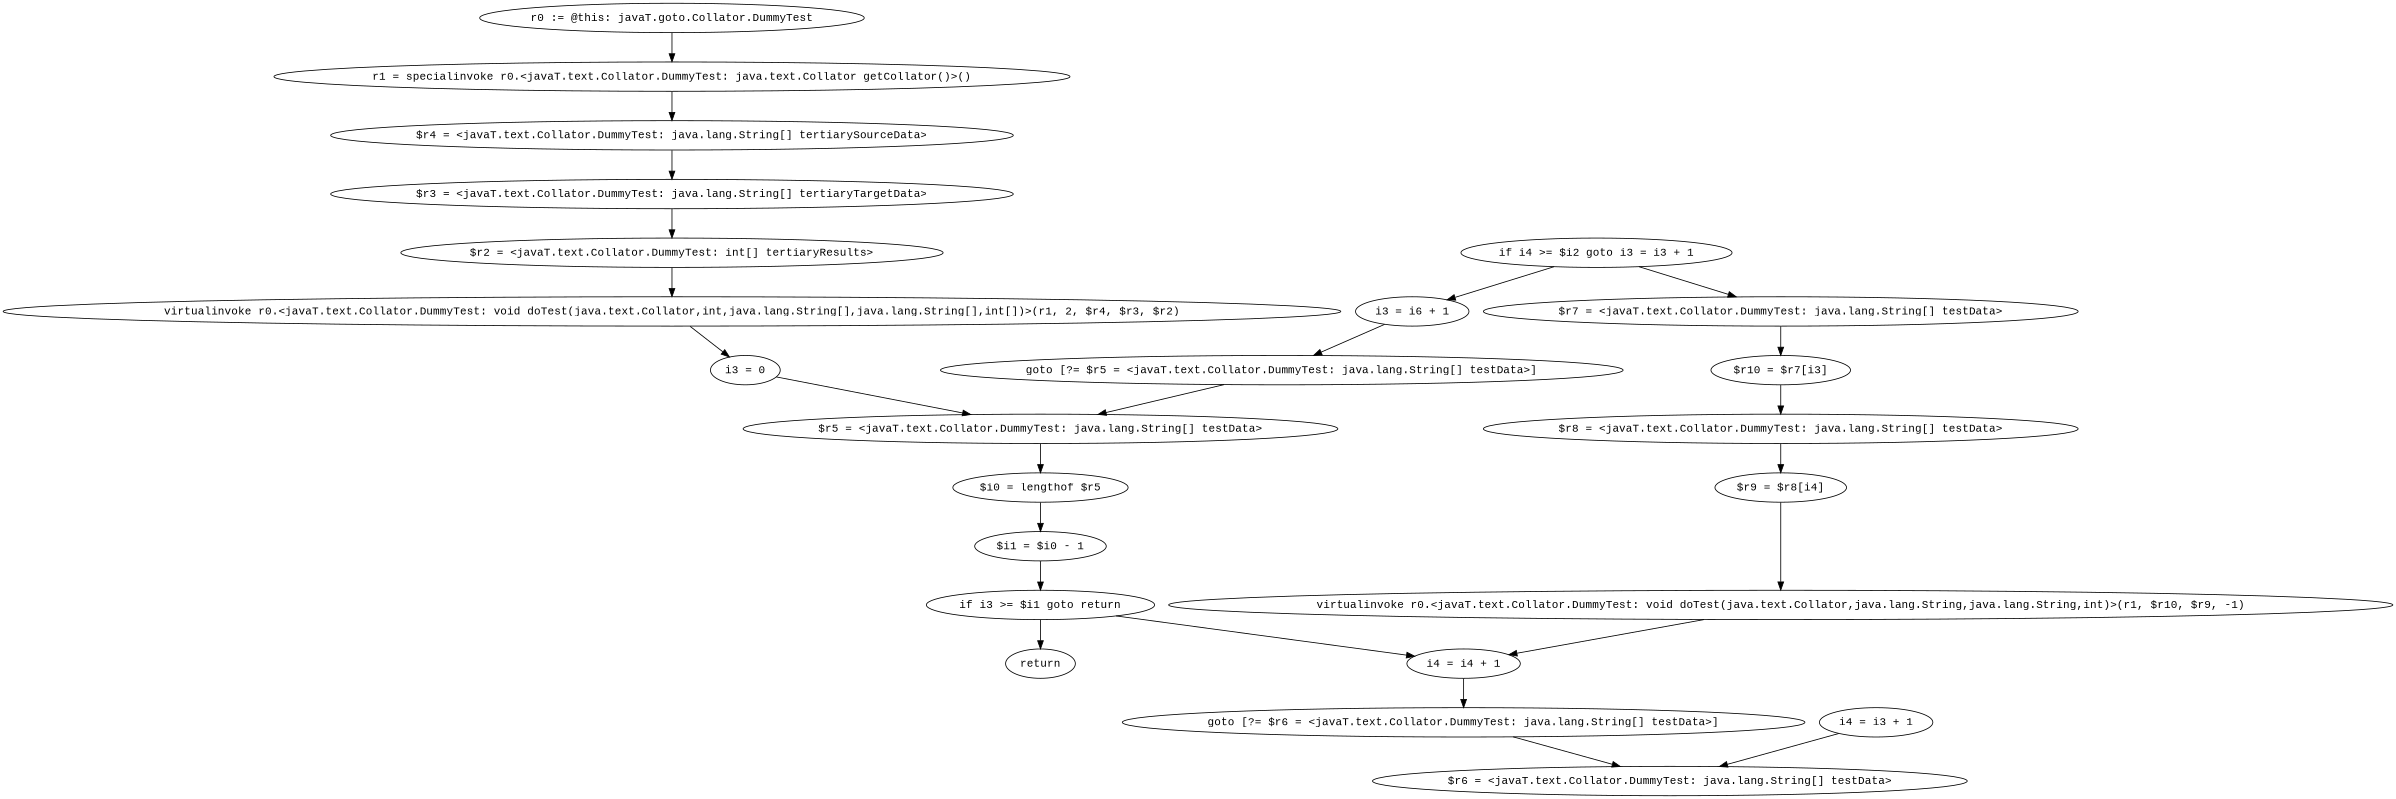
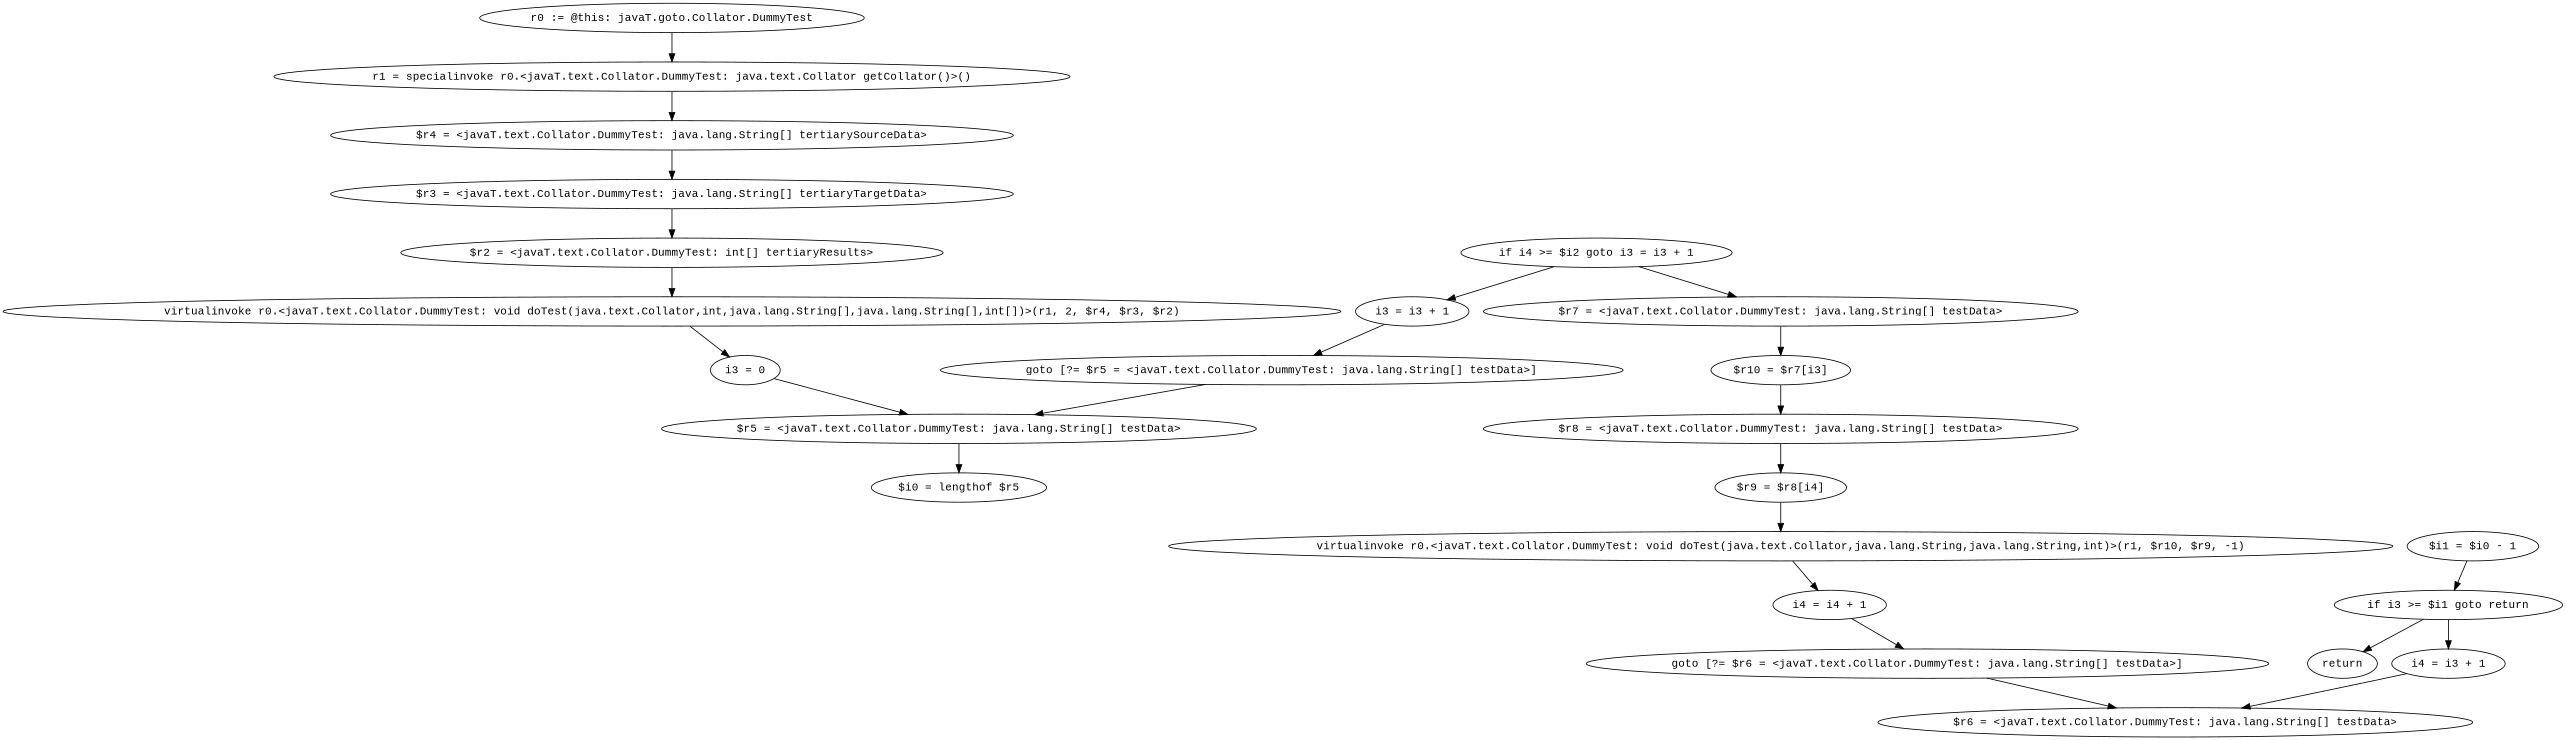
node "i3 = i6 + 1": label "i3 = i6 + 1" -> "i3 = i3 + 1"
edge "$i0 = lengthof $r5" -> "$i1 = $i0 - 1": removed
edge "if i3 >= $i1 goto return" -> "i4 = i4 + 1": now "if i3 >= $i1 goto return" -> "i4 = i3 + 1"
